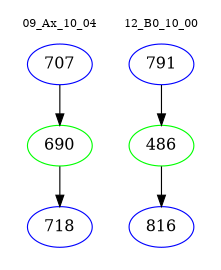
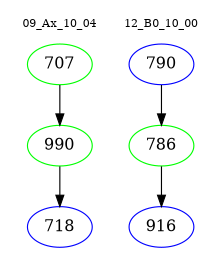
node "707": color blue -> green
node "791": label "791" -> "790"
node "690": label "690" -> "990"
node "486": label "486" -> "786"
node "816": label "816" -> "916"
